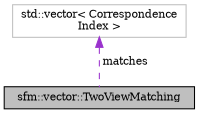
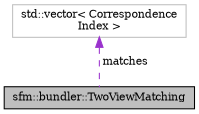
node "sfm::vector::TwoViewMatching": label "sfm::vector::TwoViewMatching" -> "sfm::bundler::TwoViewMatching"
